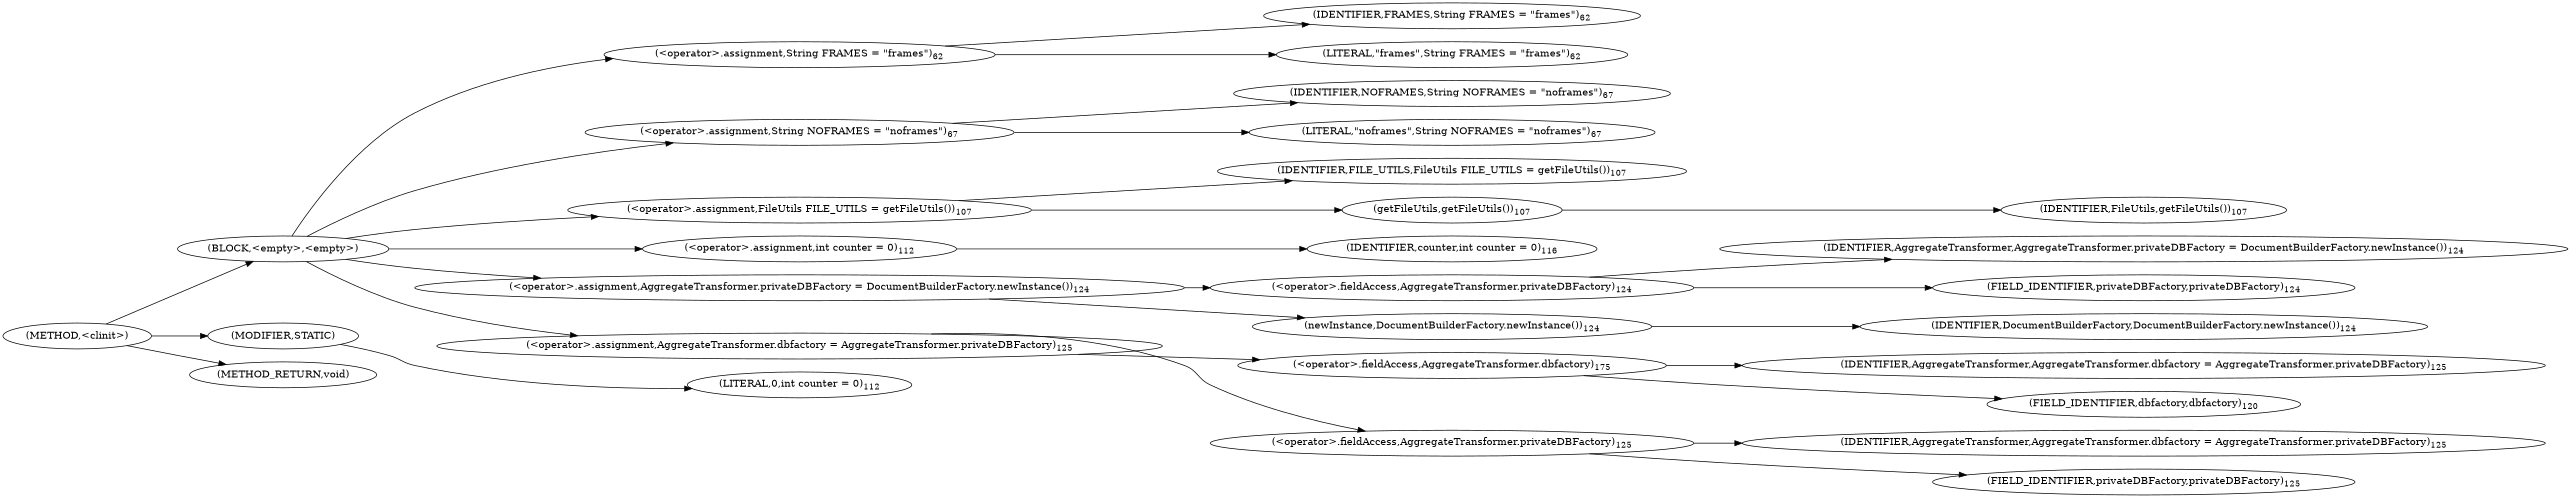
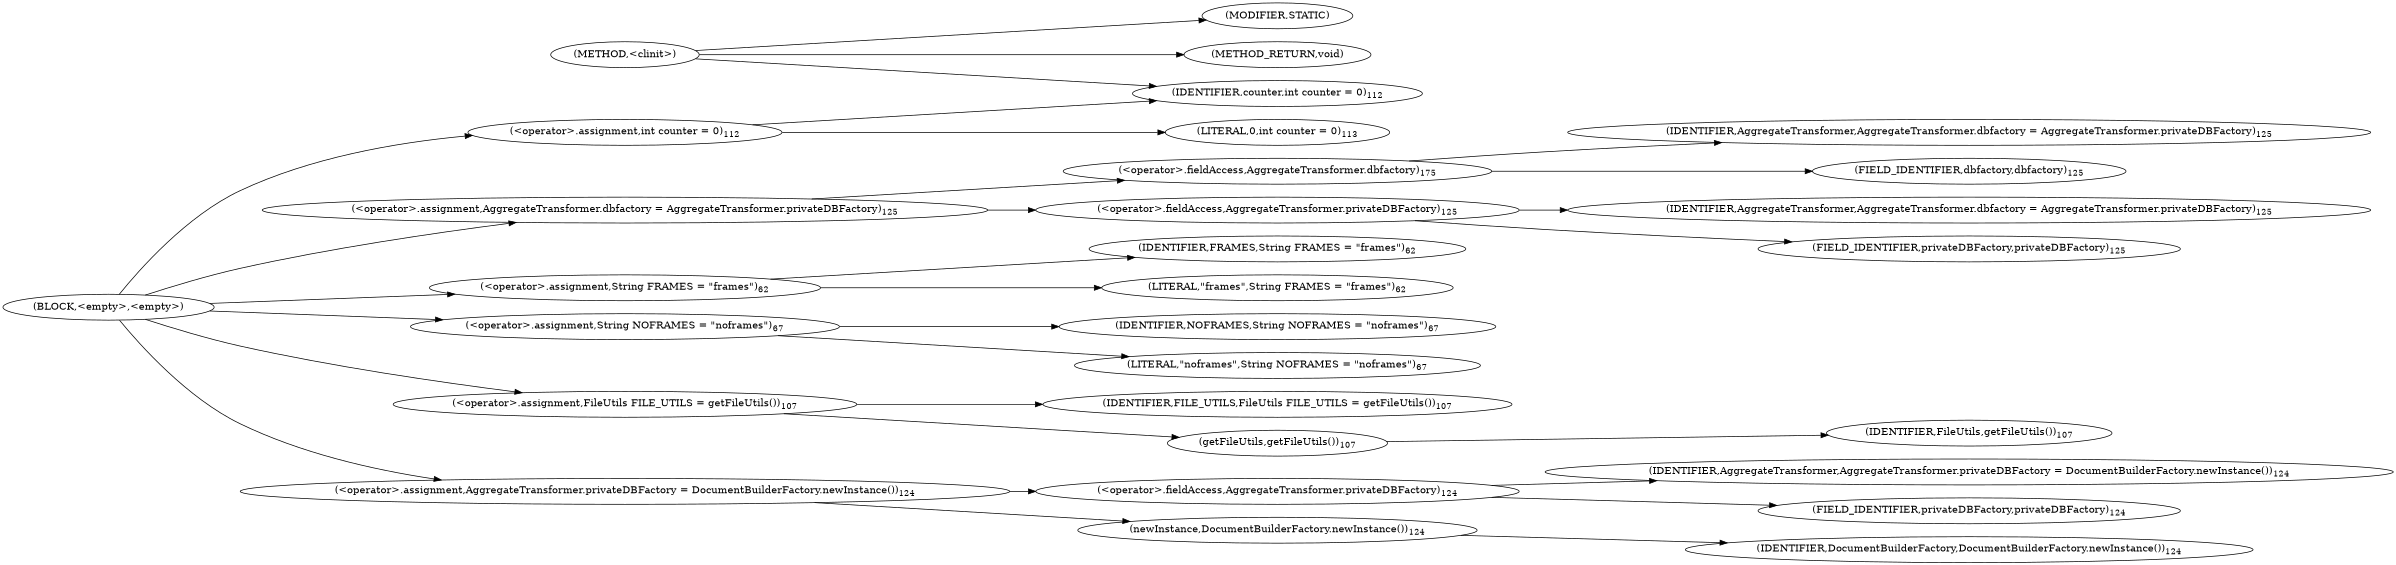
node "(IDENTIFIER,counter,int counter = 0)": text "116" -> "112"
edge "(METHOD,<clinit>)" -> "(BLOCK,<empty>,<empty>)": now "(METHOD,<clinit>)" -> "(IDENTIFIER,counter,int counter = 0)"
edge "(MODIFIER,STATIC)" -> "(LITERAL,0,int counter = 0)": now "(<operator>.assignment,int counter = 0)" -> "(LITERAL,0,int counter = 0)"
node "(LITERAL,0,int counter = 0)": text "112" -> "113"
node "(FIELD_IDENTIFIER,dbfactory,dbfactory)": text "120" -> "125"
